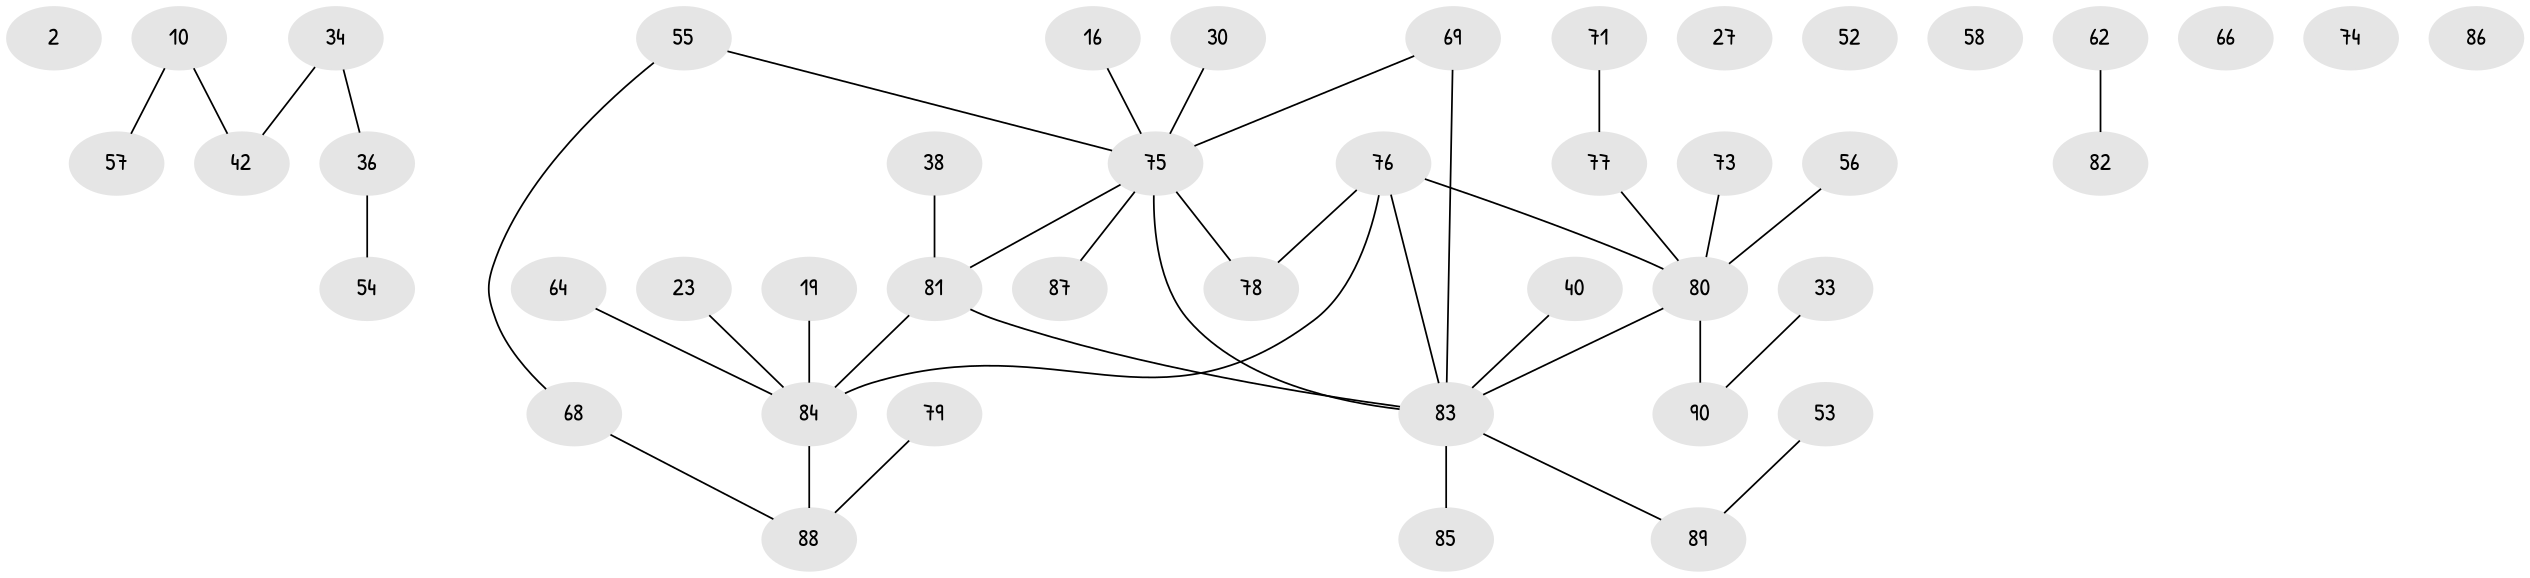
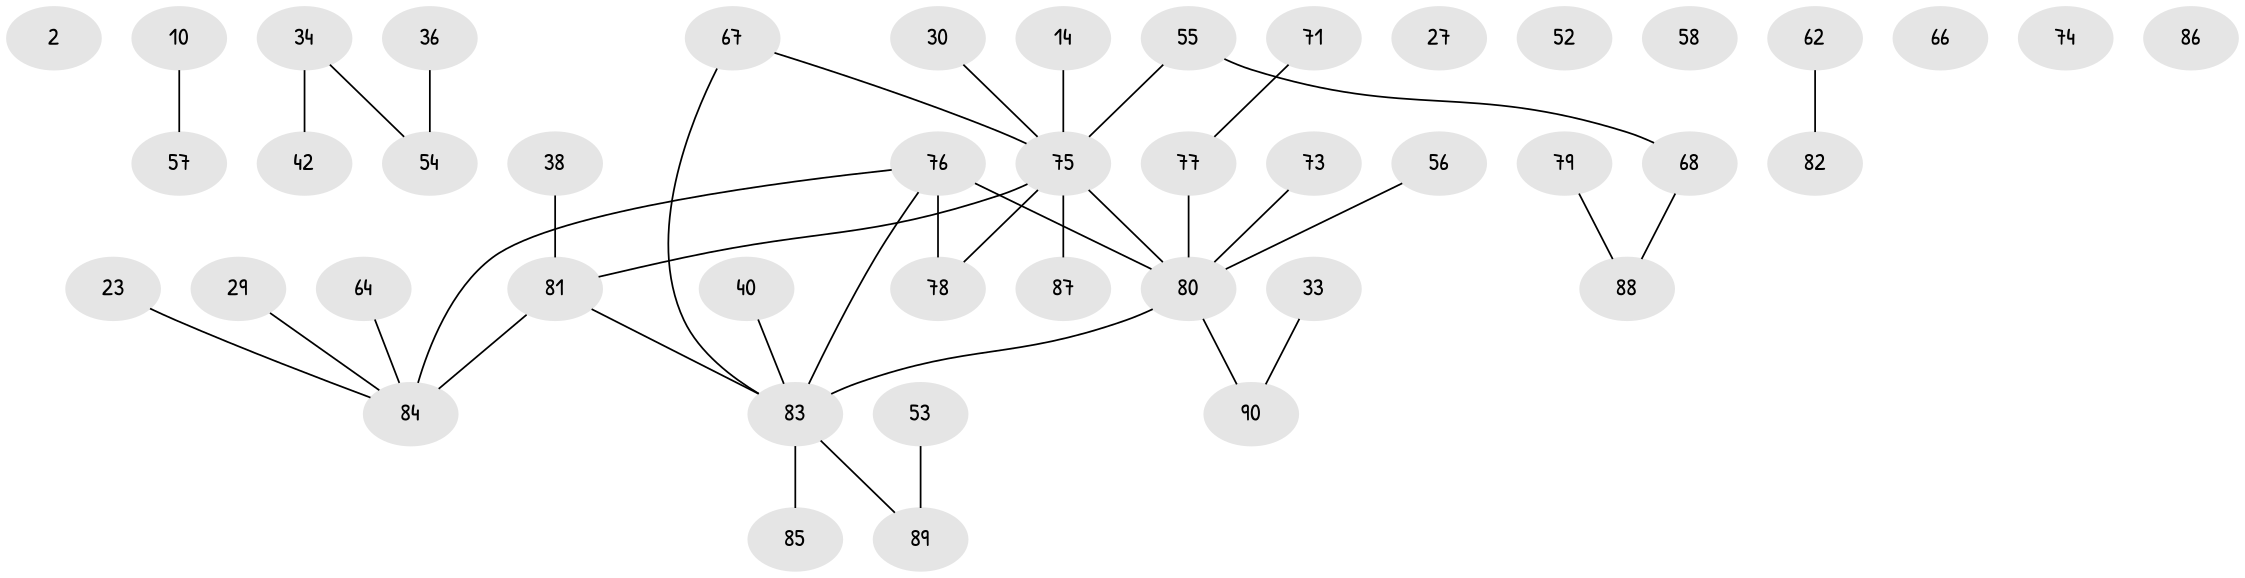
node "16": label "16" -> "14"
node "69": label "69" -> "67"
edge "10" -- "42": removed
edge "34" -- "36": now "34" -- "54"
node "19": label "19" -> "29"
edge "75" -- "83": now "75" -- "80"
edge "84" -- "88": removed
